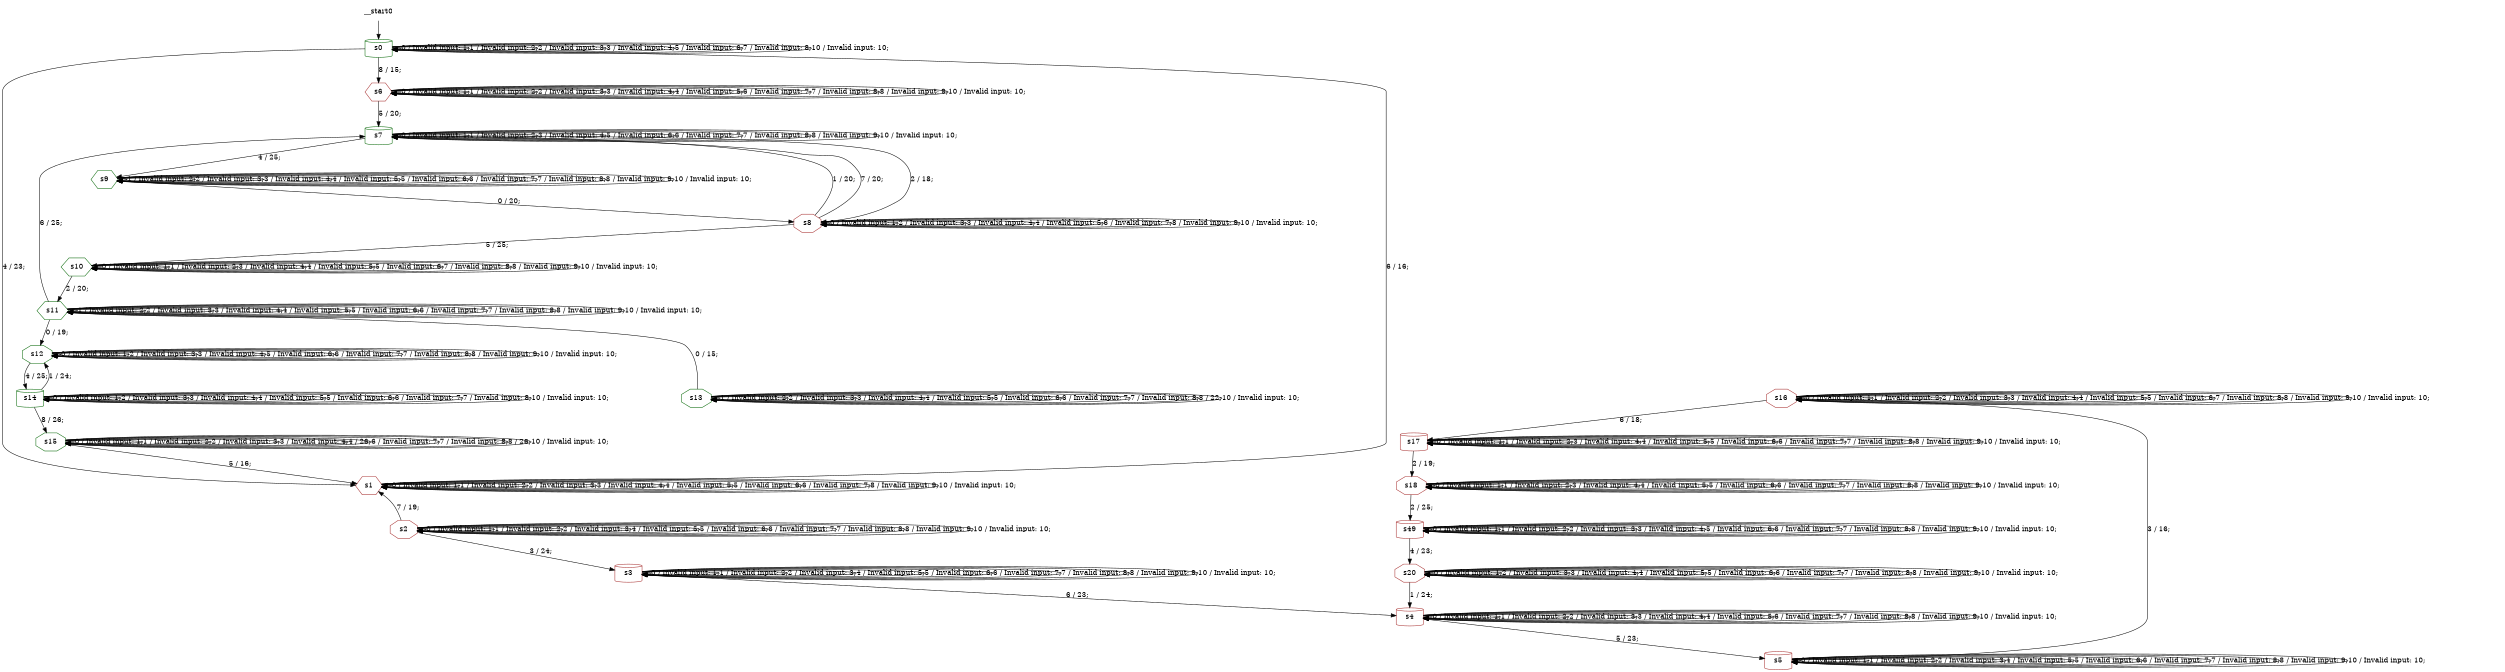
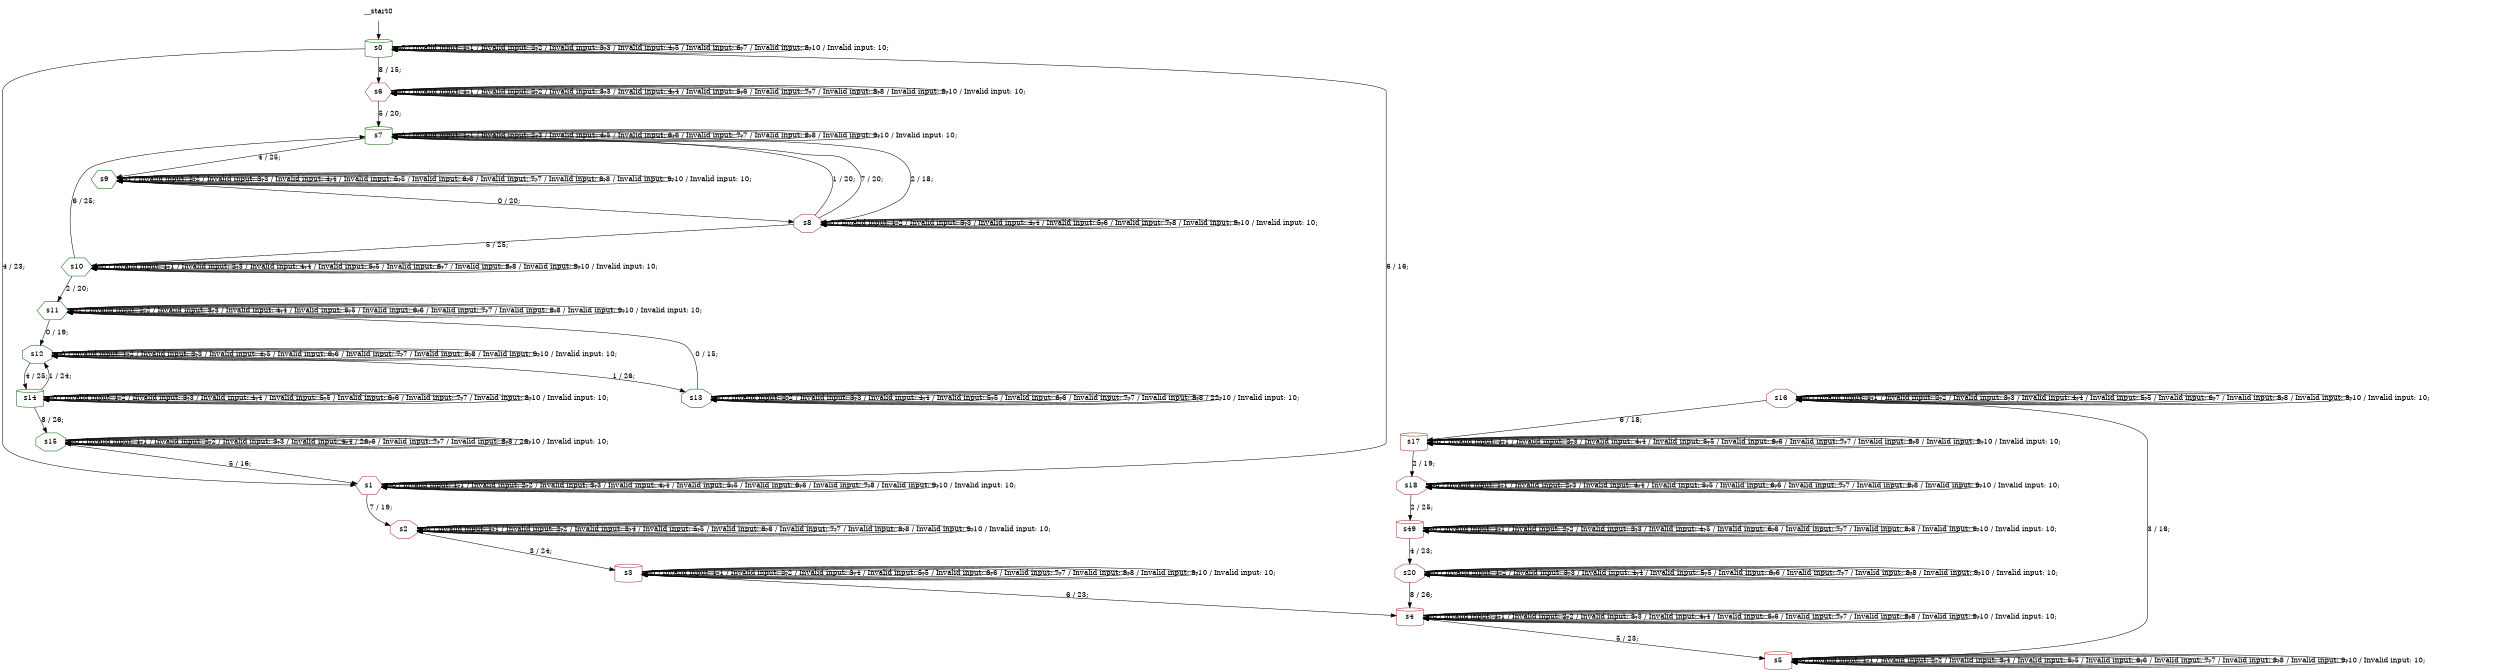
edge "s11" -> "s7": now "s10" -> "s7"
edge "s12" -> "s13": added, label "1 / 26;"
edge "s2" -> "s1": reversed
edge "s20" -> "s4": label "1 / 24;" -> "8 / 26;"
